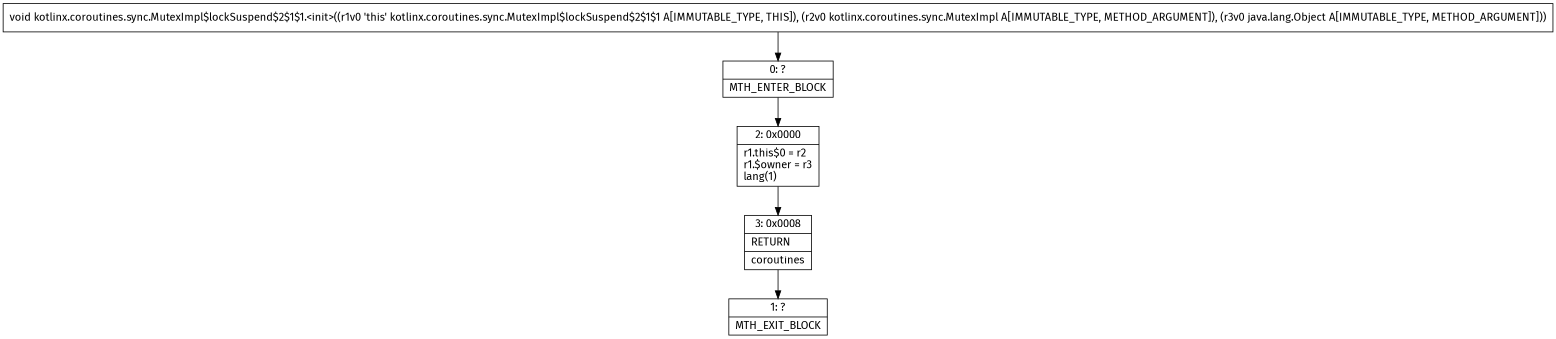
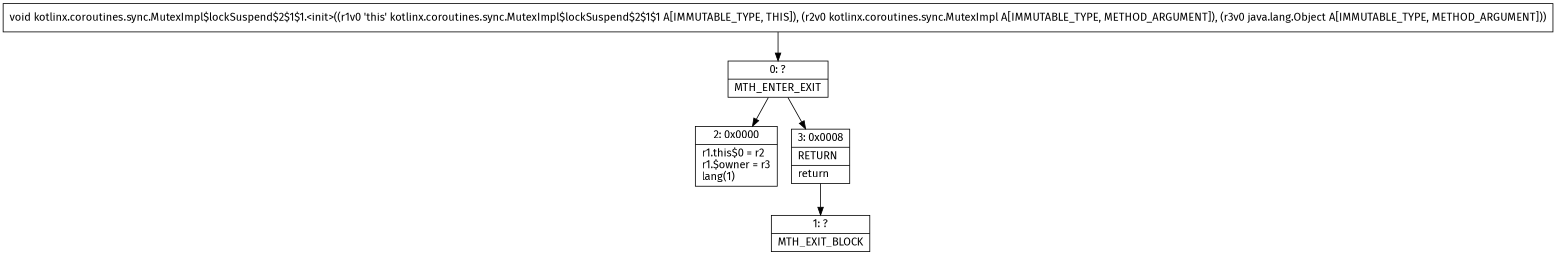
node "0: ?": text "MTH_ENTER_BLOCK" -> "MTH_ENTER_EXIT"
edge "2: 0x0000" -> "3: 0x0008": now "0: ?" -> "3: 0x0008"
node "3: 0x0008": text "coroutines" -> "return"
